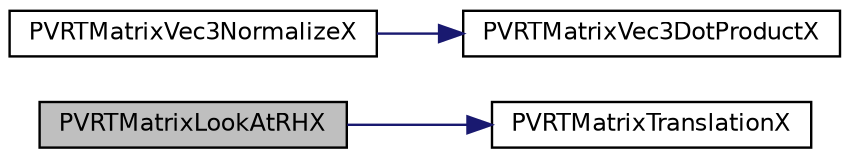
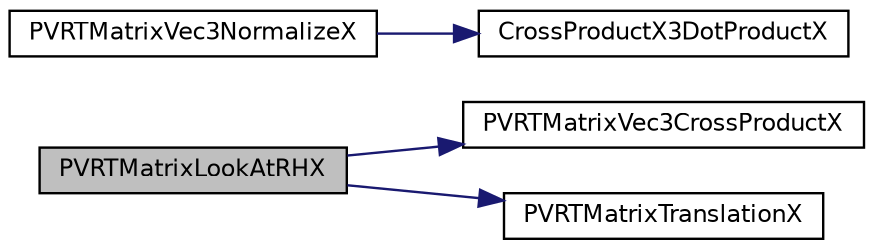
node "PVRTMatrixVec3DotProductX": label "PVRTMatrixVec3DotProductX" -> "CrossProductX3DotProductX"
node "PVRTMatrixVec3CrossProductX": added
